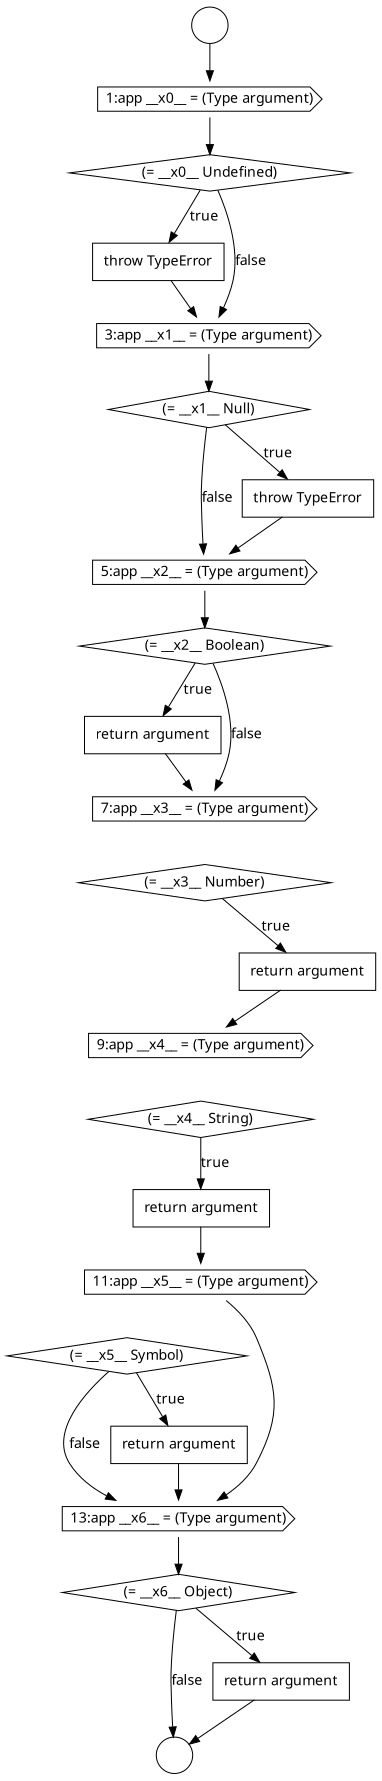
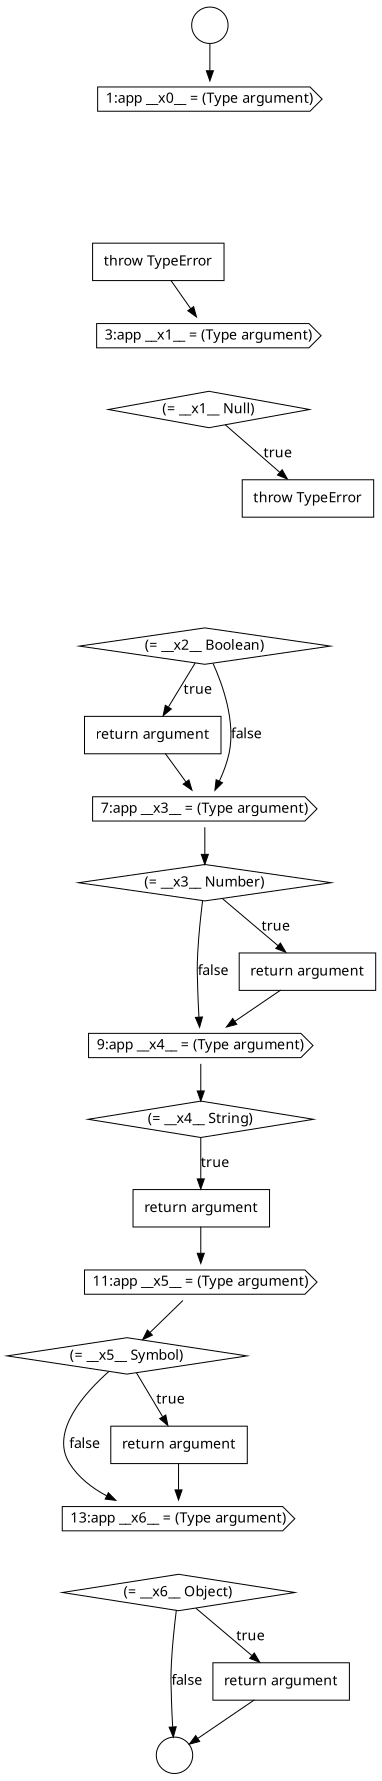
node "(= __x0__ Undefined)": removed
edge "3:app __x1__ = (Type argument)" -> "(= __x1__ Null)": removed
node "5:app __x2__ = (Type argument)": removed
edge "7:app __x3__ = (Type argument)" -> "(= __x3__ Number)": added
edge "(= __x3__ Number)" -> "9:app __x4__ = (Type argument)": added, label "false"
edge "9:app __x4__ = (Type argument)" -> "(= __x4__ String)": added
edge "11:app __x5__ = (Type argument)" -> "13:app __x6__ = (Type argument)": now "11:app __x5__ = (Type argument)" -> "(= __x5__ Symbol)"
edge "13:app __x6__ = (Type argument)" -> "(= __x6__ Object)": removed
